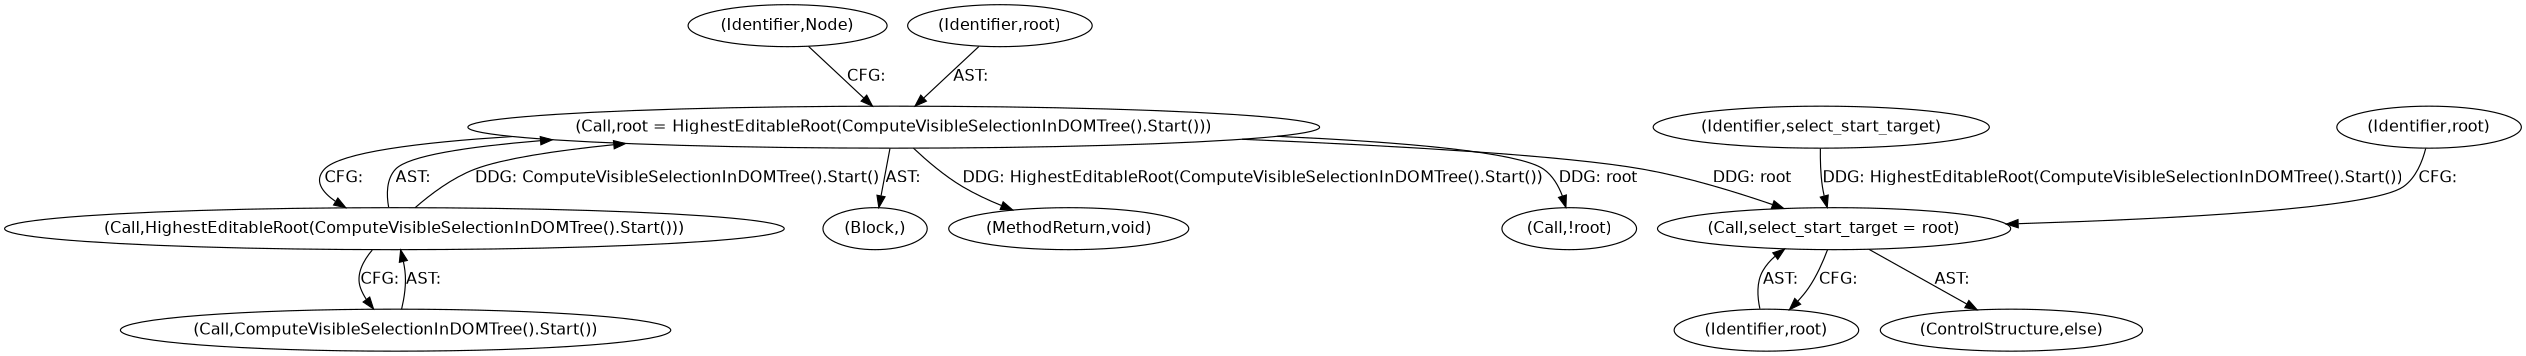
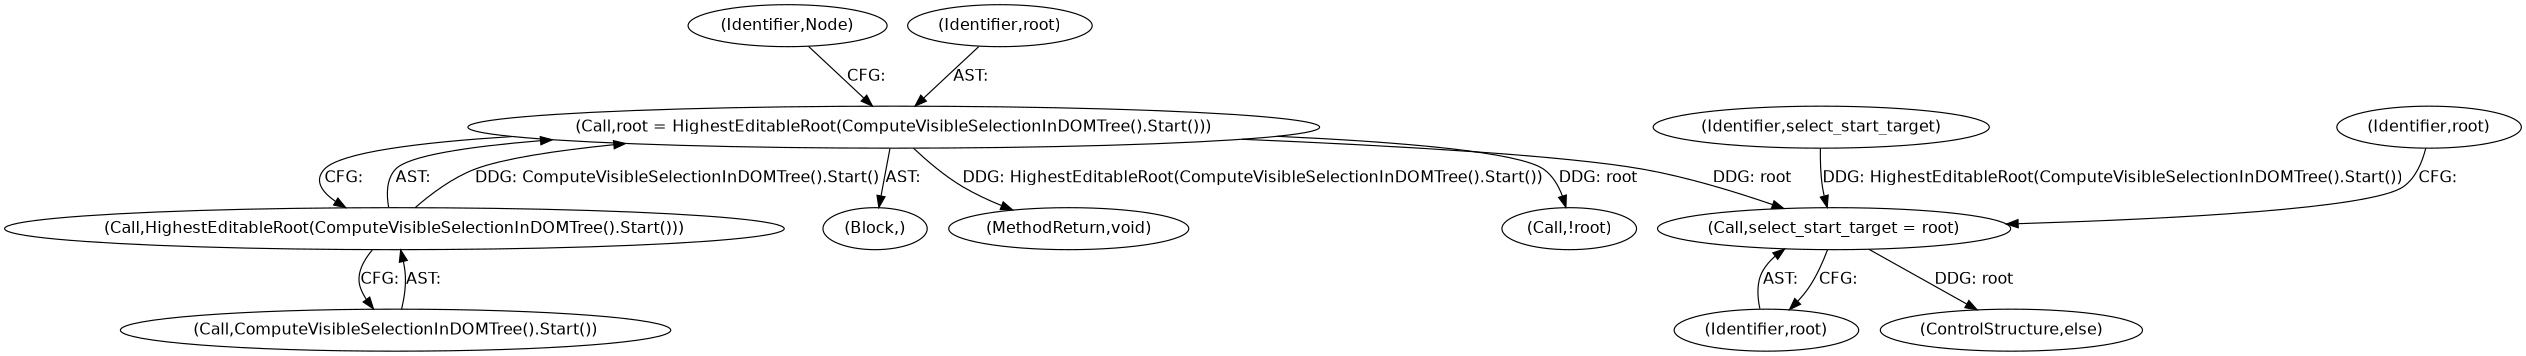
edge "(Call,select_start_target = root)" -> "(ControlStructure,else)": label "AST: " -> "DDG: root"
